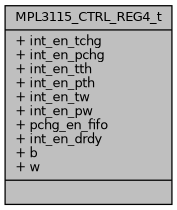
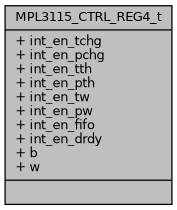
node "MPL3115_CTRL_REG4_t": text "+ pchg_en_fifo" -> "+ int_en_fifo"
